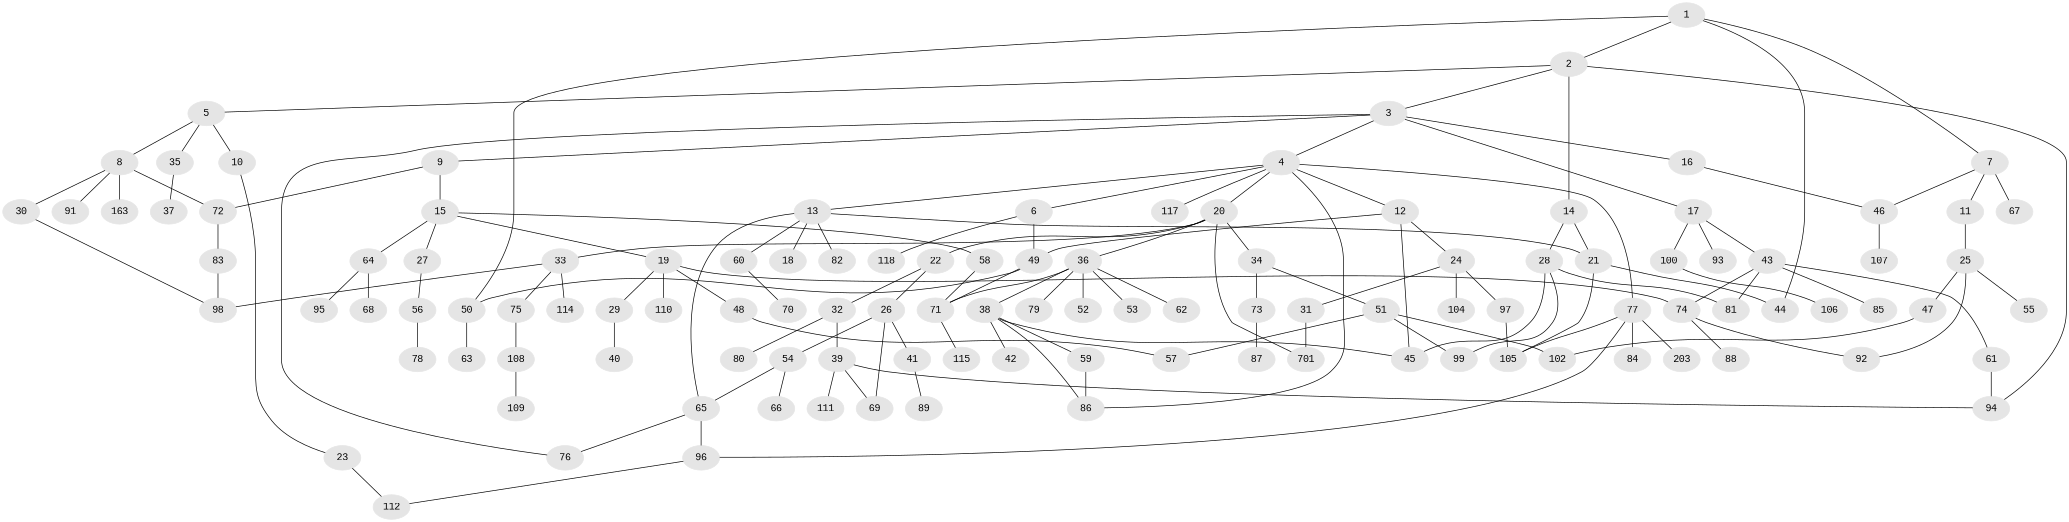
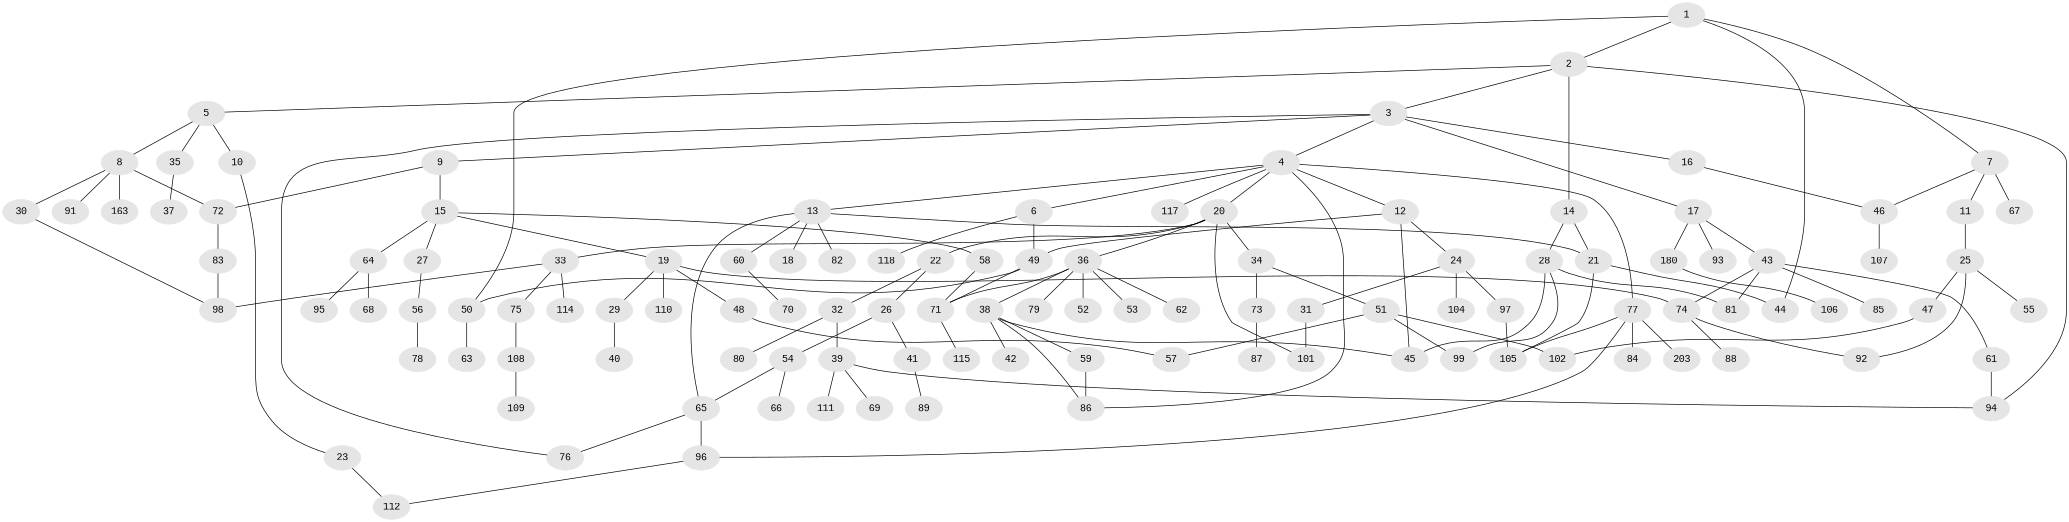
node "100": label "100" -> "180"
edge "26" -- "69": removed
node "701": label "701" -> "101"
